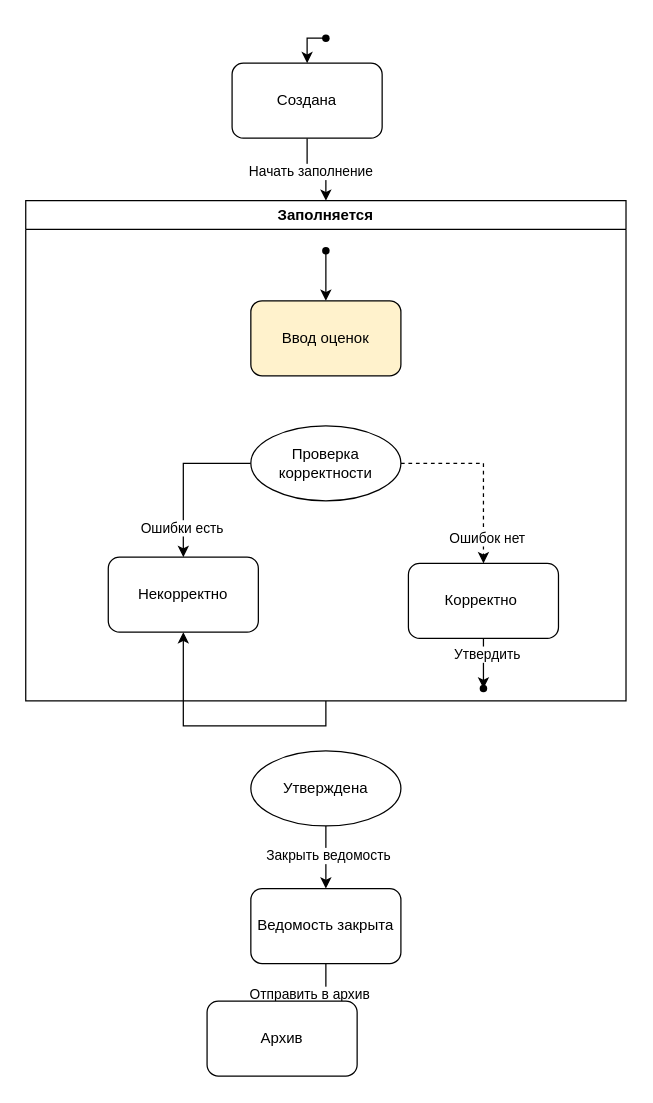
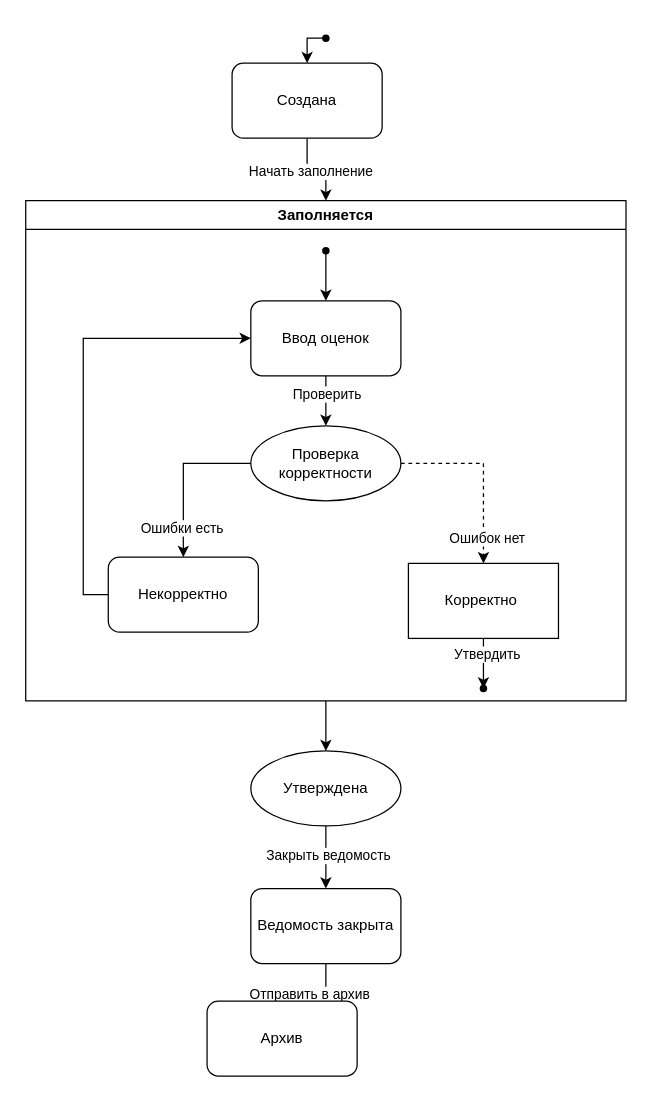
node "Ввод оценок": fillcolor #fff2cc -> #ffffff
edge "Ввод оценок" -> "Проверка корректности": added, label "Проверить"
edge "Некорректно" -> "Ввод оценок": added
node "Корректно": shape rounded rectangle -> rectangle
edge "Заполняется" -> "Некорректно": now "Заполняется" -> "Утверждена"
